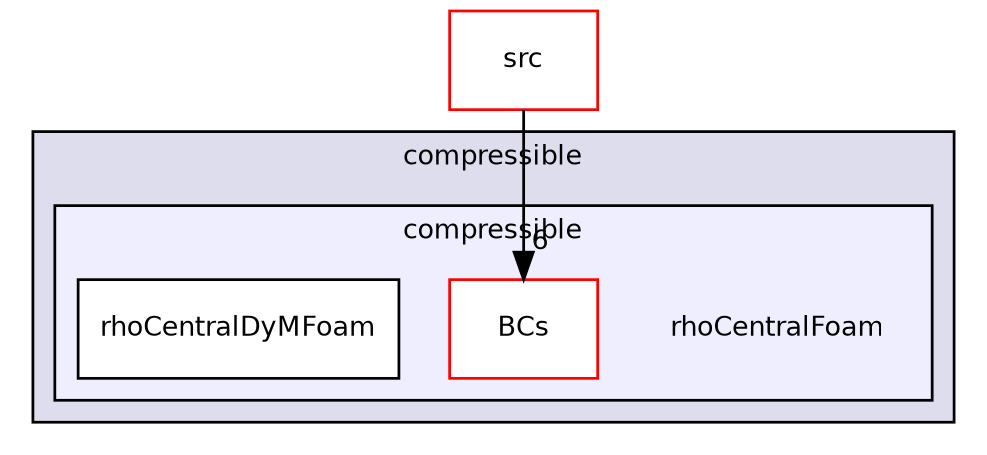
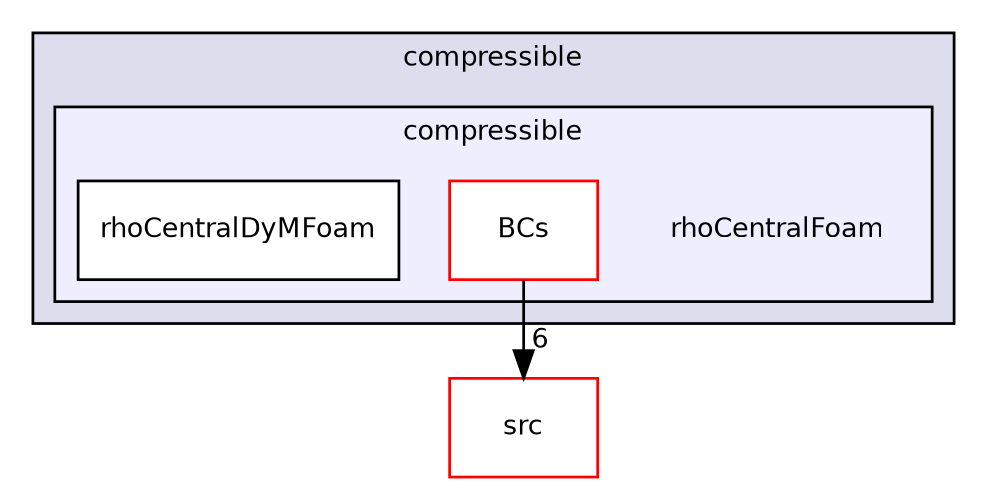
edge "src" -> "BCs": reversed
